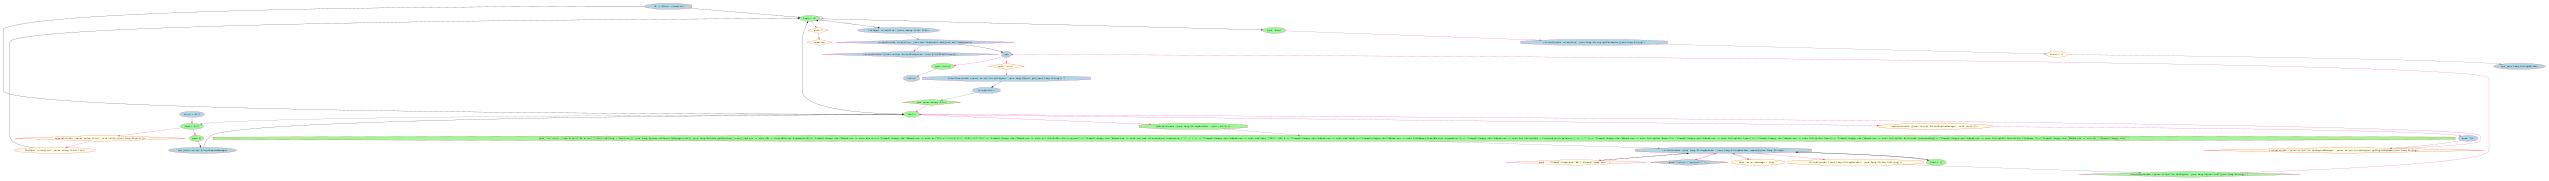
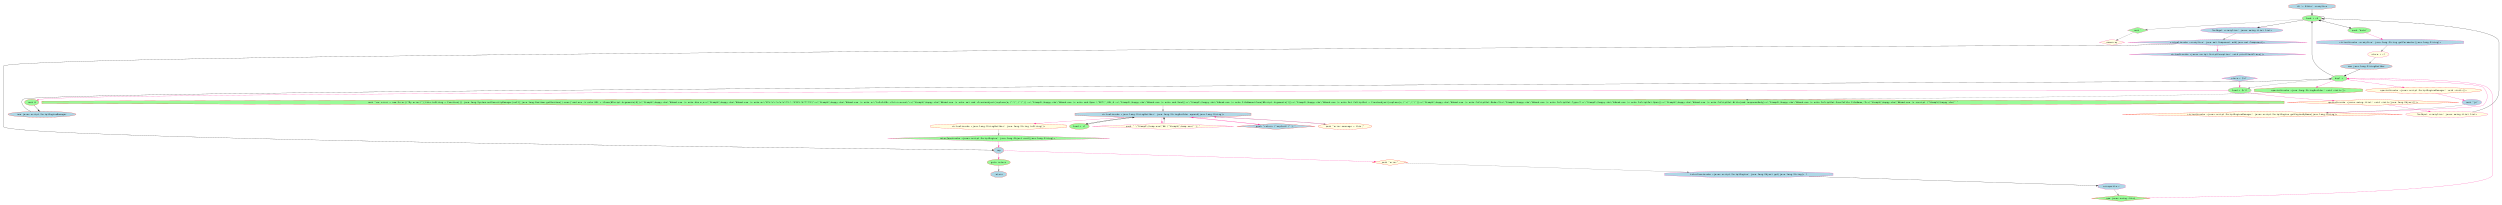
node "push 1": fillcolor lightyellow -> palegreen
edge "r0 := @this: crazylive" -> "dup1.r": now "new java.lang.StringBuilder" -> "dup1.r"
node "store.r $r11": shape ellipse -> diamond
